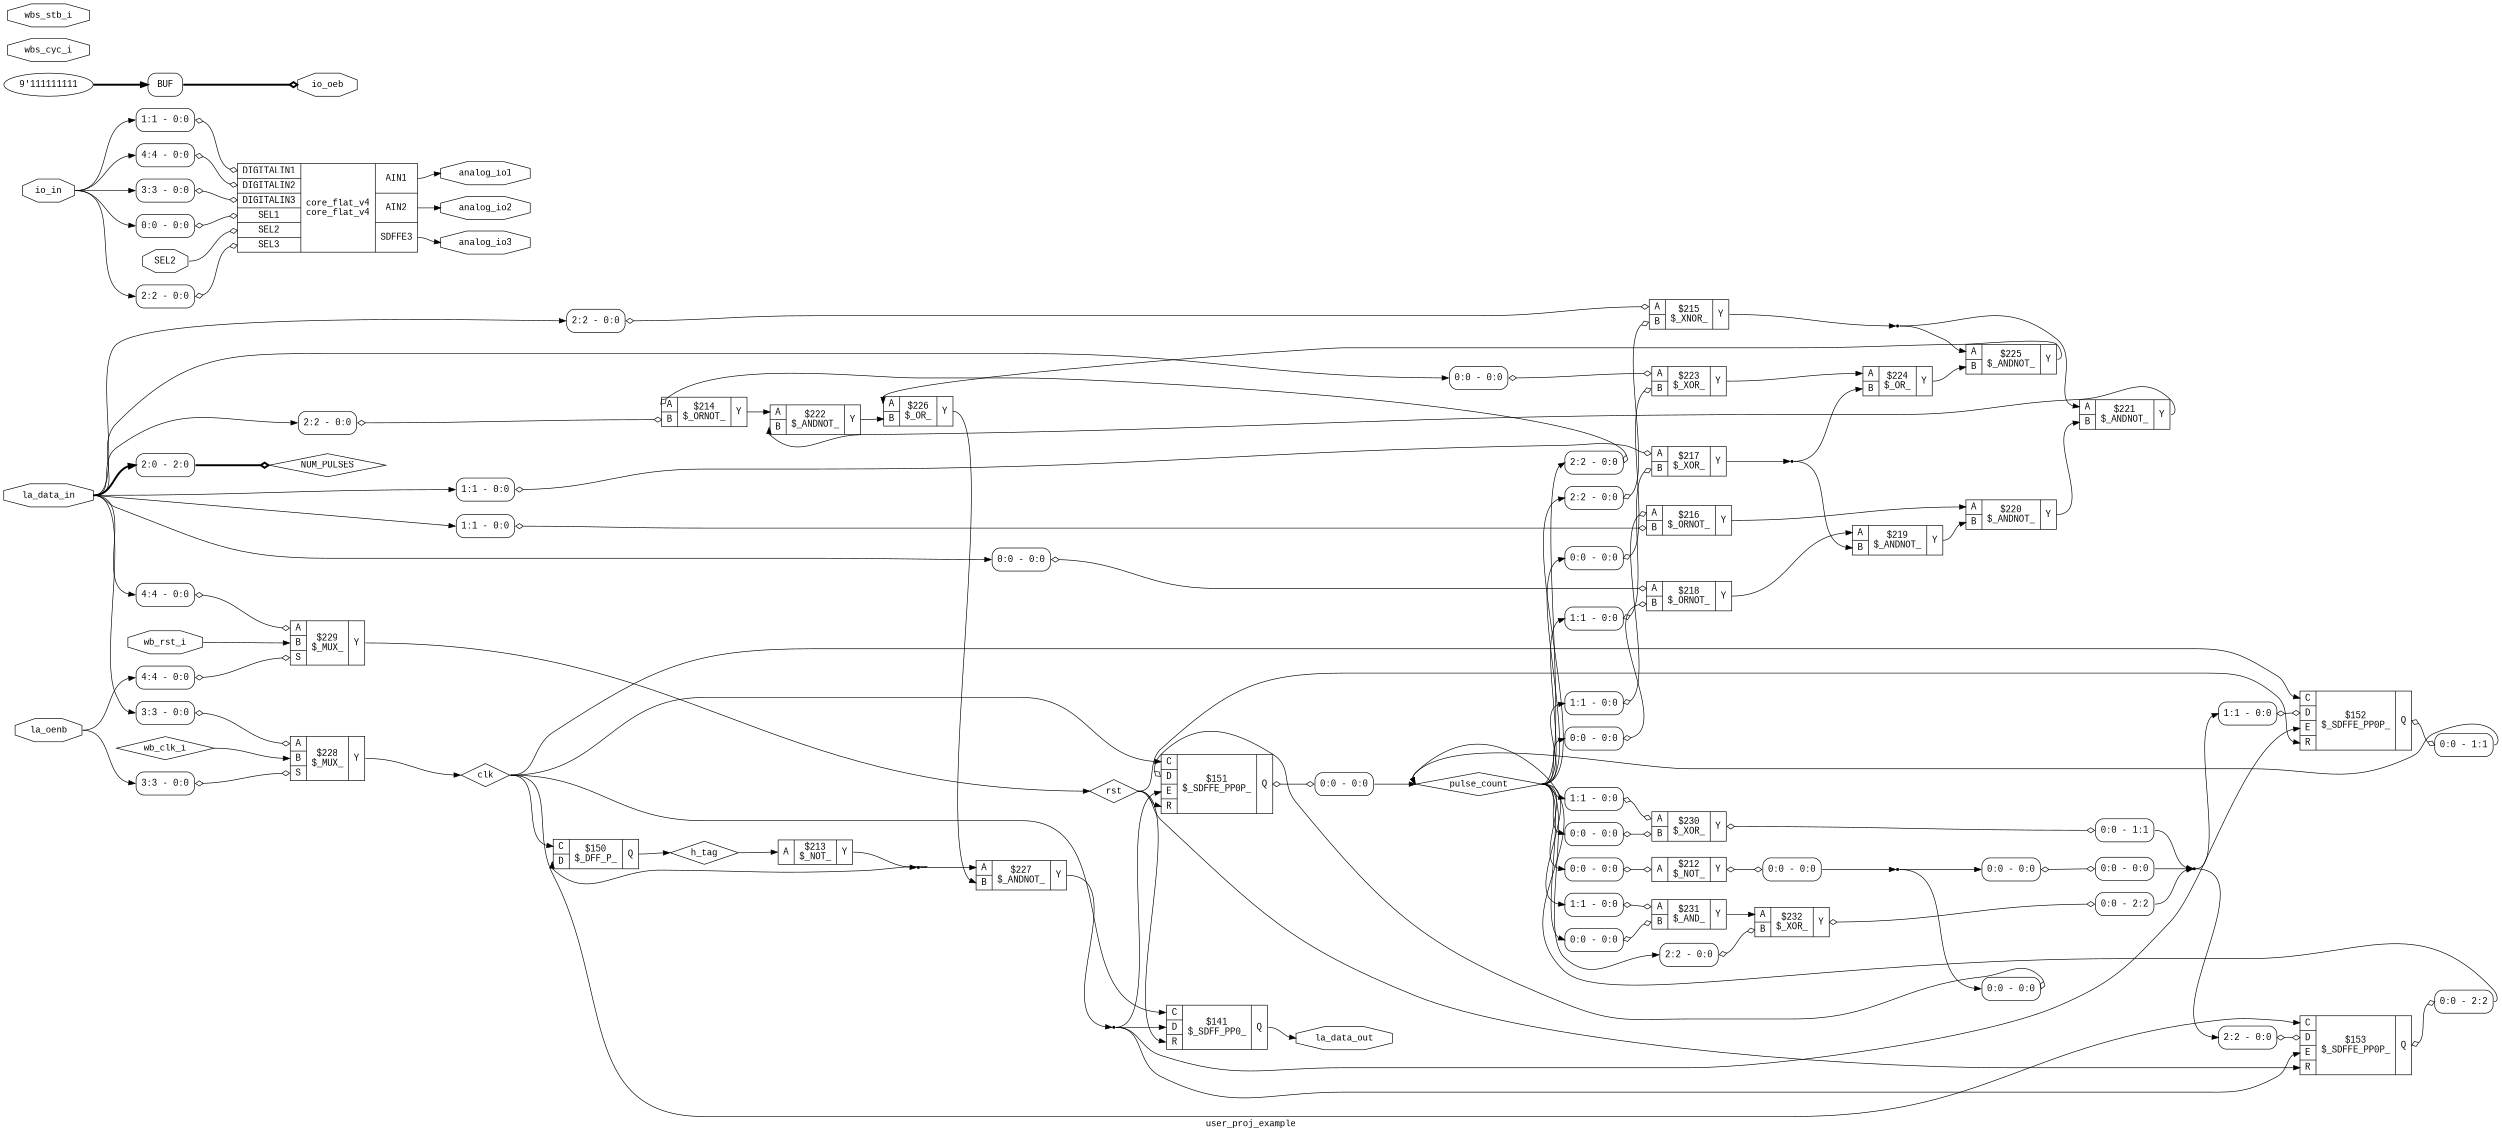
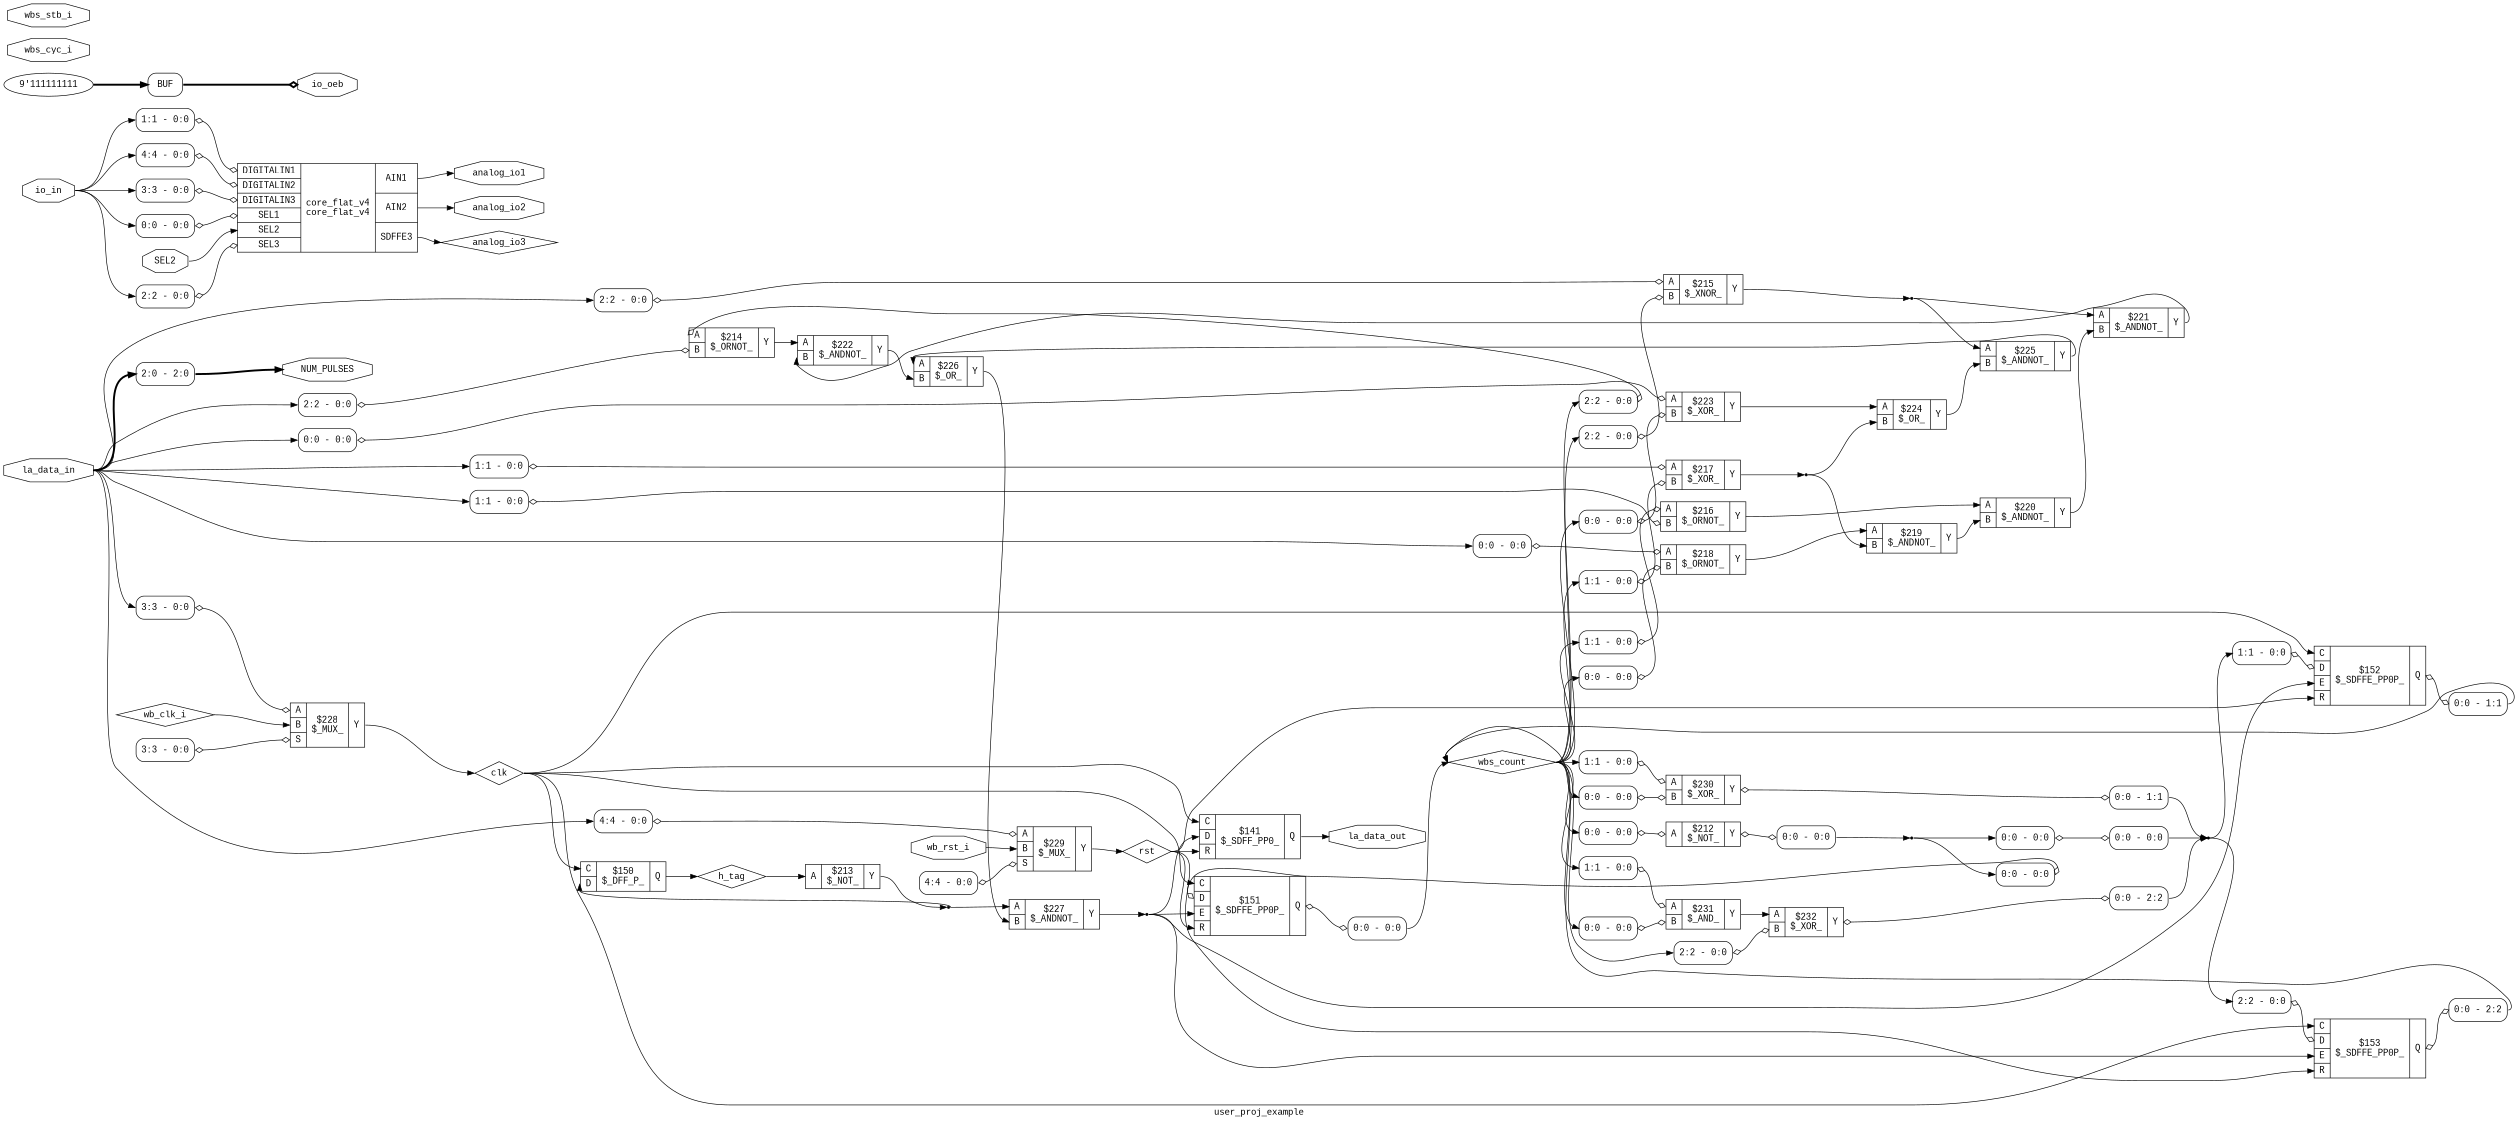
node "analog_io3": shape octagon -> diamond
edge "SEL2" -> "DIGITALIN1": arrowhead odiamond -> normal
edge "2:0 - 2:0" -> "NUM_PULSES": arrowhead odiamond -> normal
node "NUM_PULSES": shape diamond -> octagon
node "la_oenb": removed
node "pulse_count": label "pulse_count" -> "wbs_count"
